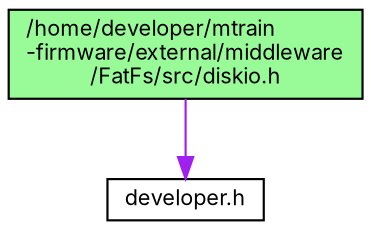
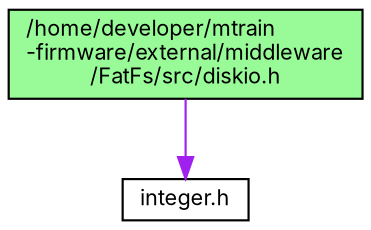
node "developer.h": label "developer.h" -> "integer.h"
